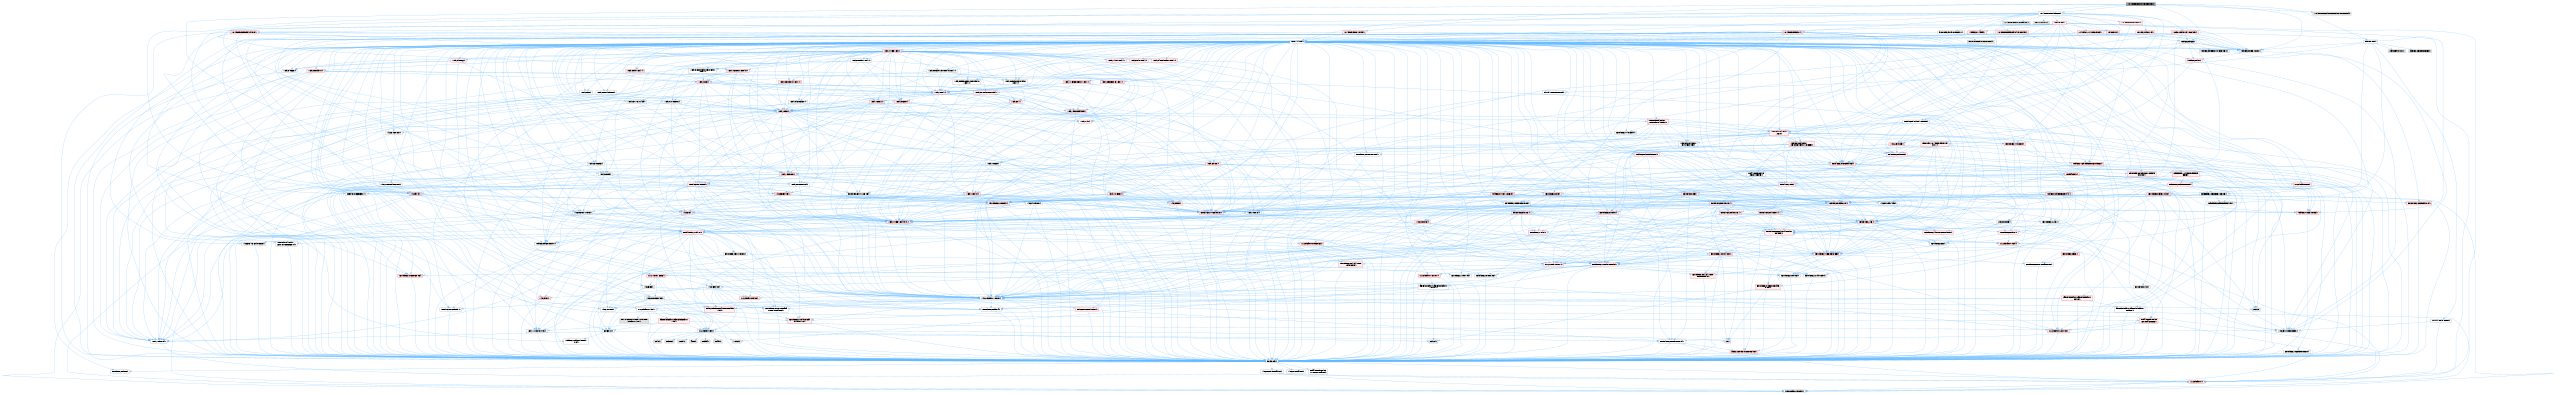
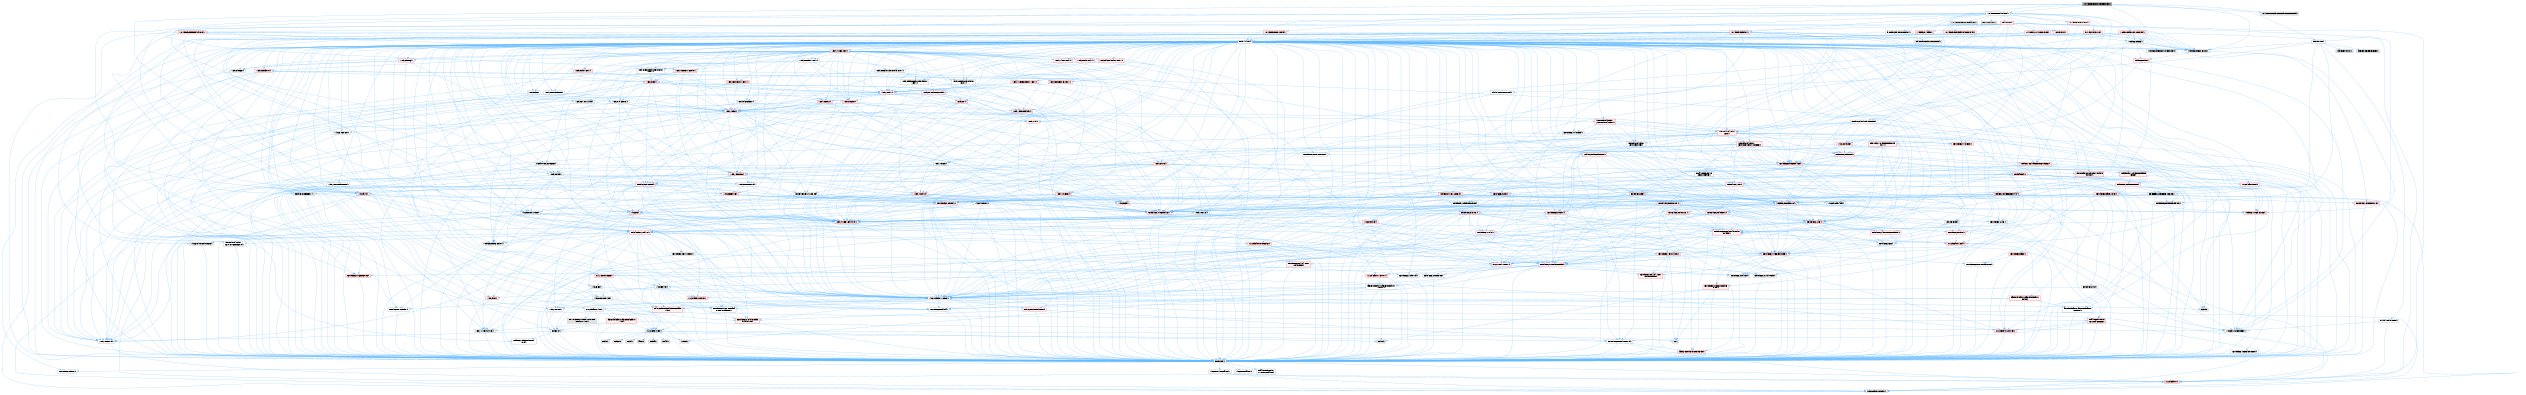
node "Math/RangeSet.h": label "Math/RangeSet.h" -> "PlatformCrt/RangeSet.h"
